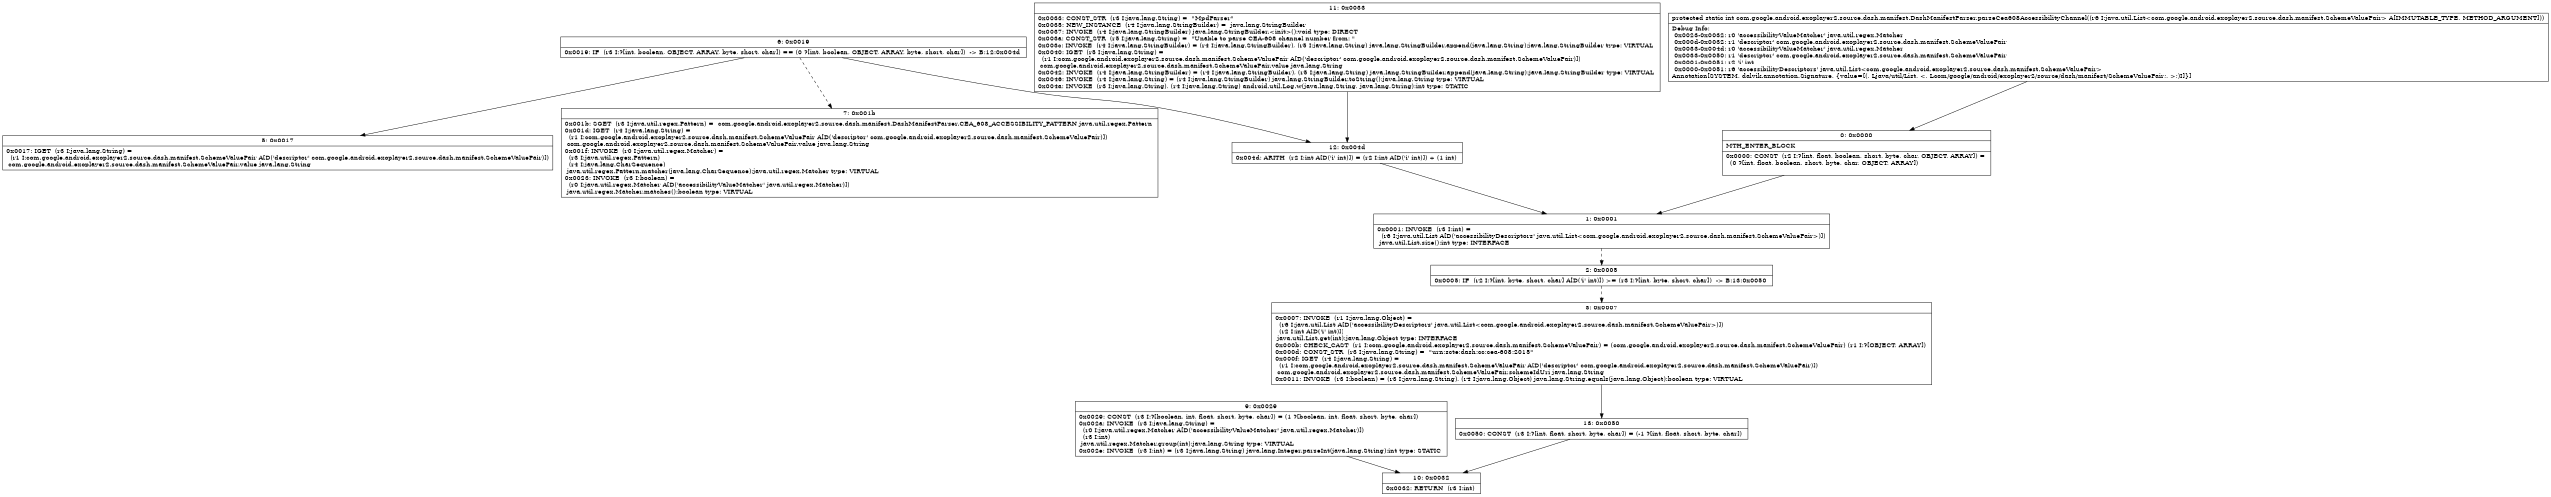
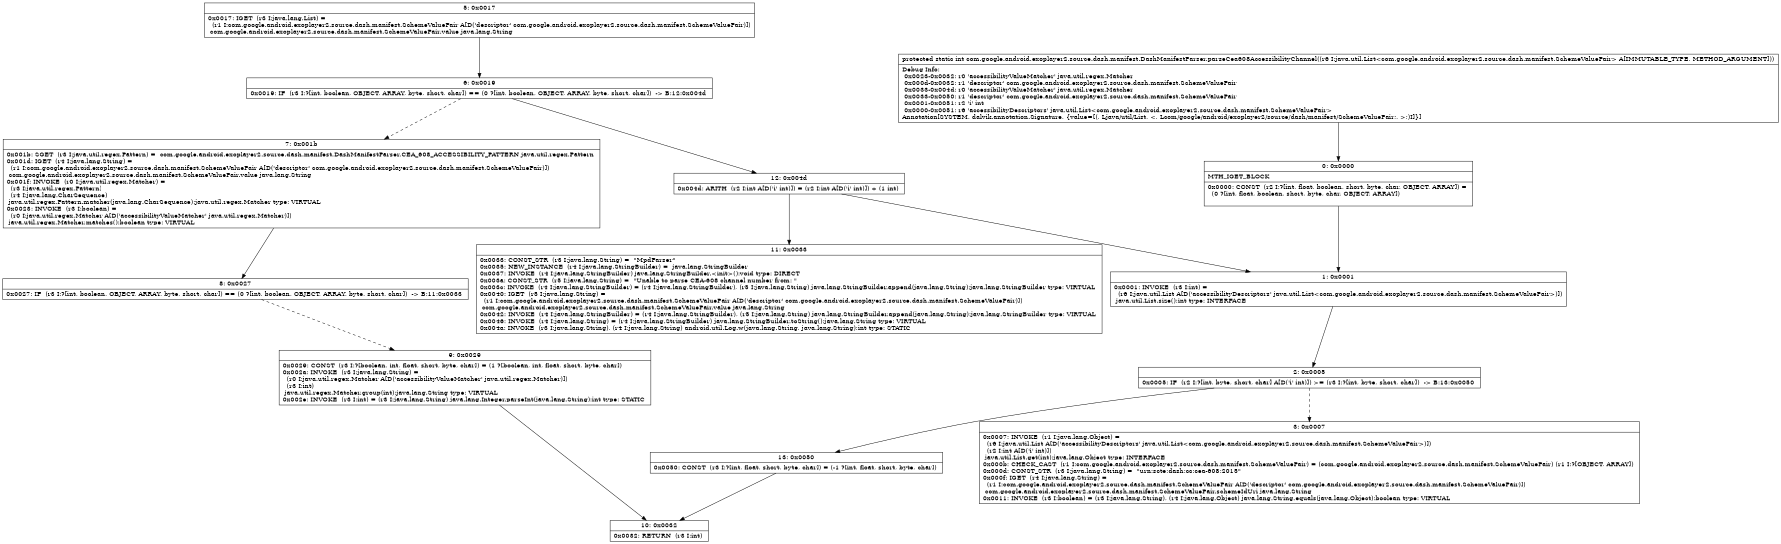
edge "6: 0x0019" -> "5: 0x0017": reversed
edge "11: 0x0033" -> "12: 0x004d": reversed
node "0: 0x0000": text "MTH_ENTER_BLOCK" -> "MTH_IGET_BLOCK"
node "5: 0x0017": text "0x0017: IGET  (r3 I:java.lang.String) =" -> "0x0017: IGET  (r3 I:java.lang.List) ="
edge "1: 0x0001" -> "2: 0x0005": style dashed -> solid
node "8: 0x0027": added
edge "3: 0x0007" -> "13: 0x0050": now "2: 0x0005" -> "13: 0x0050"
